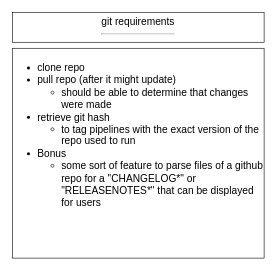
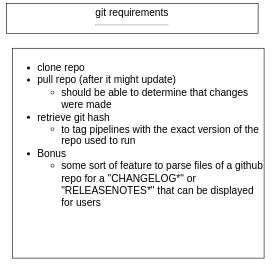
node "git requirements": moved (138, 27) -> (132, 18)
